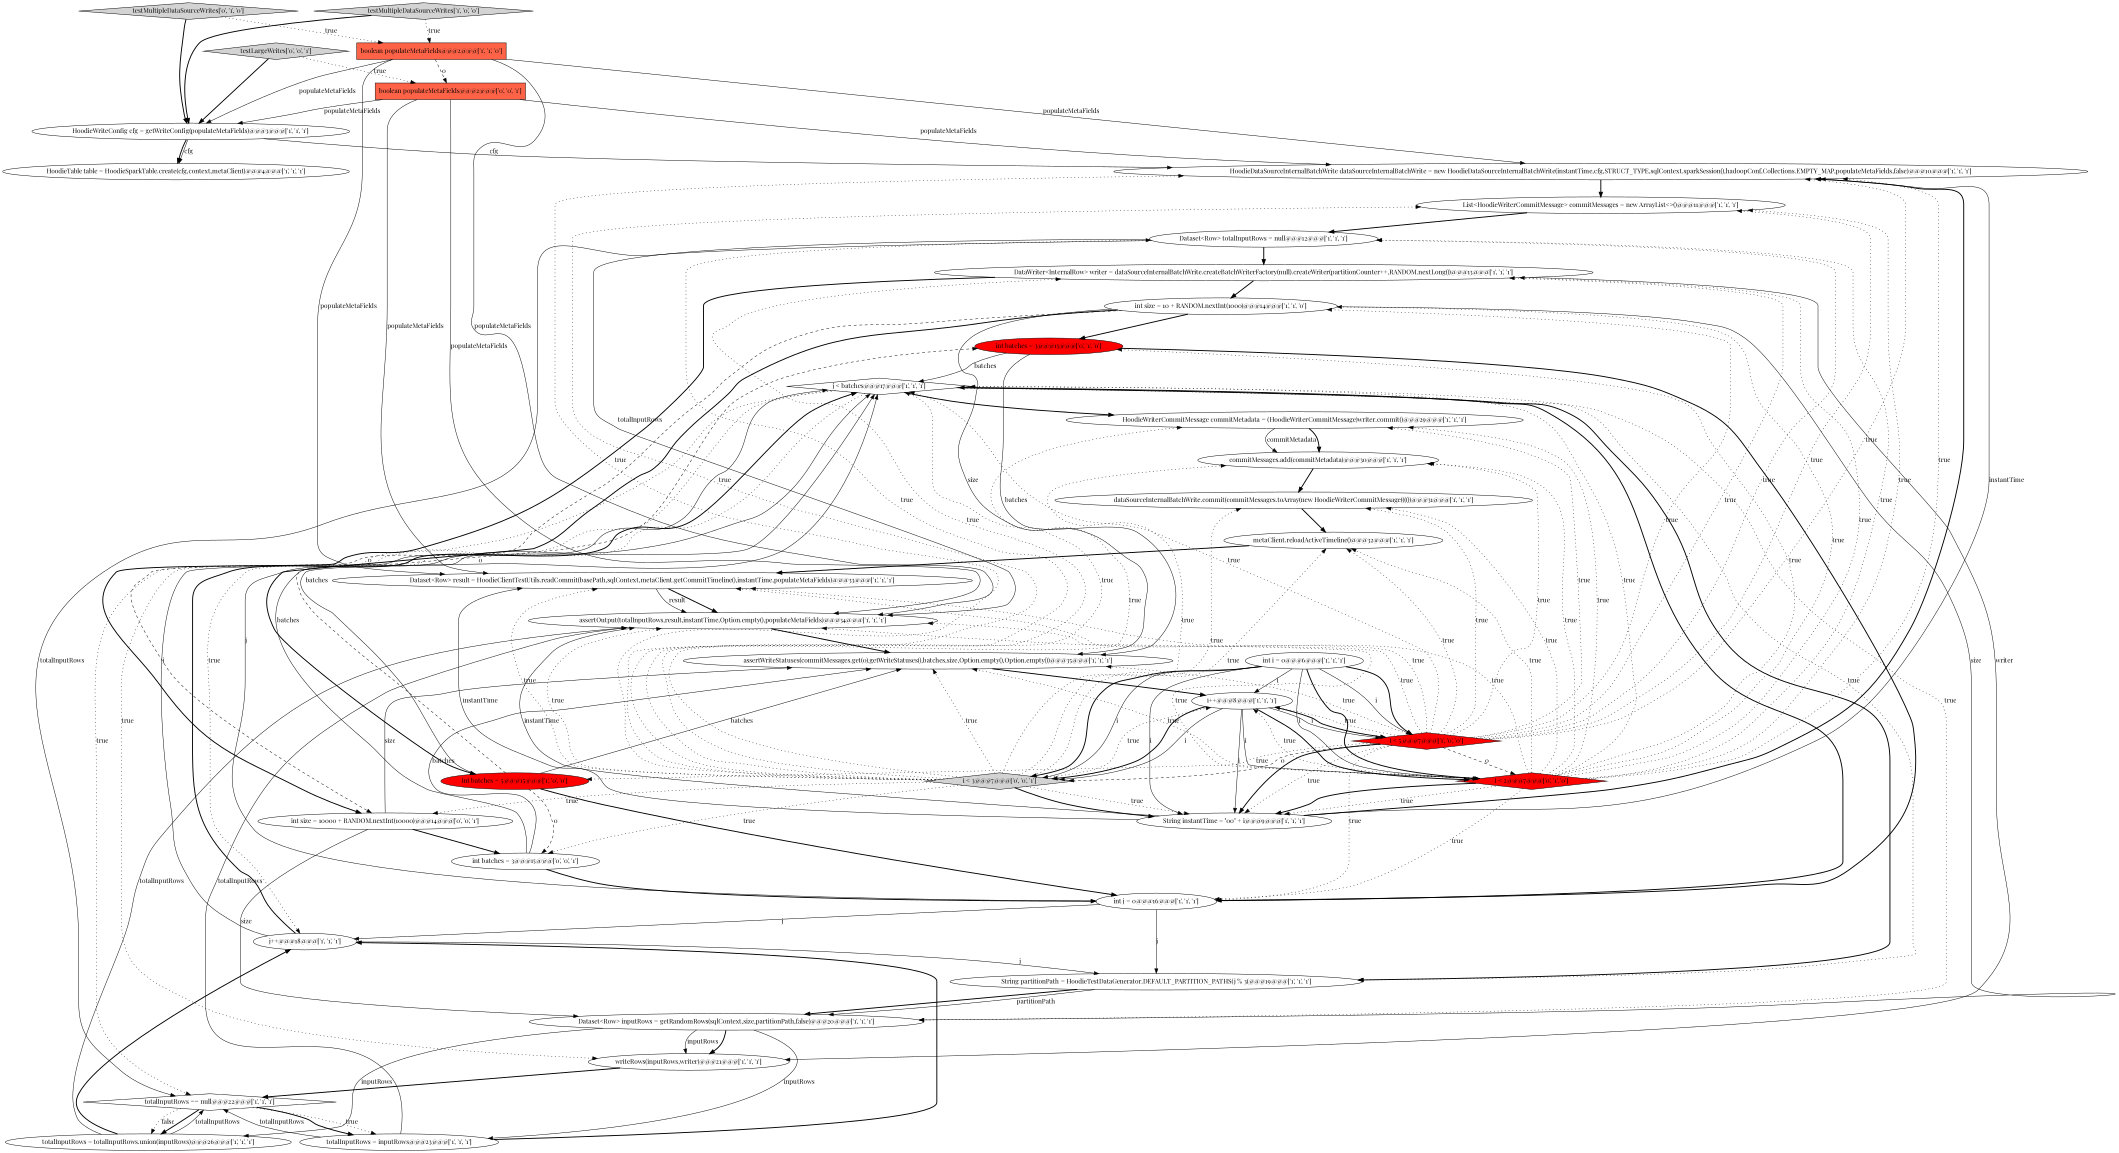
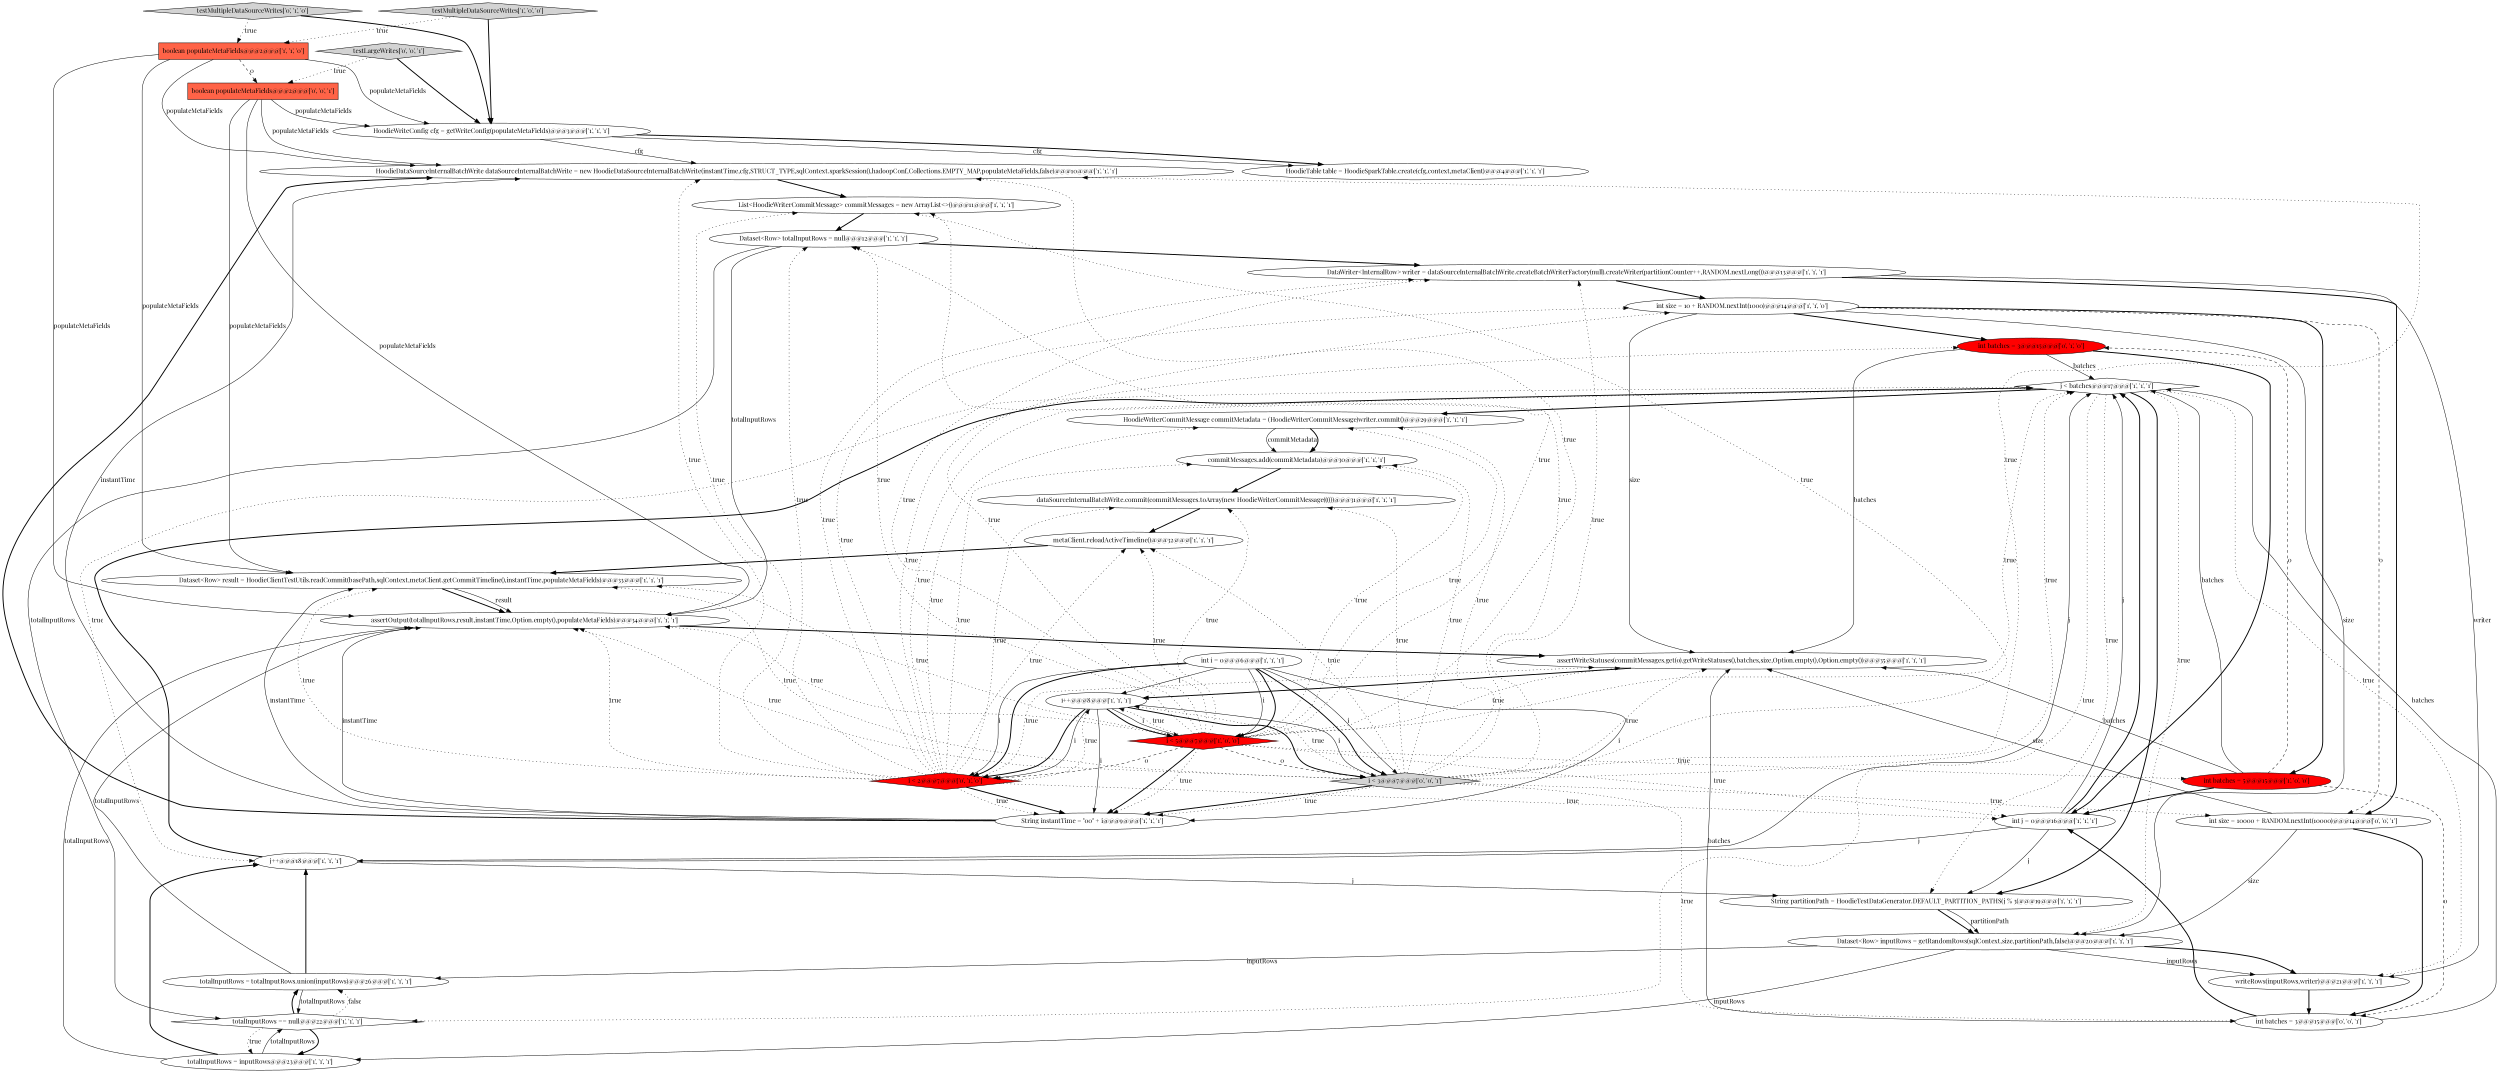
edge "writeRows(inputRows,writer)@@@21@@@['1', '1', '1']" -> "totalInputRows == null@@@22@@@['1', '1', '1']": now "writeRows(inputRows,writer)@@@21@@@['1', '1', '1']" -> "int batches = 3@@@15@@@['0', '0', '1']"
